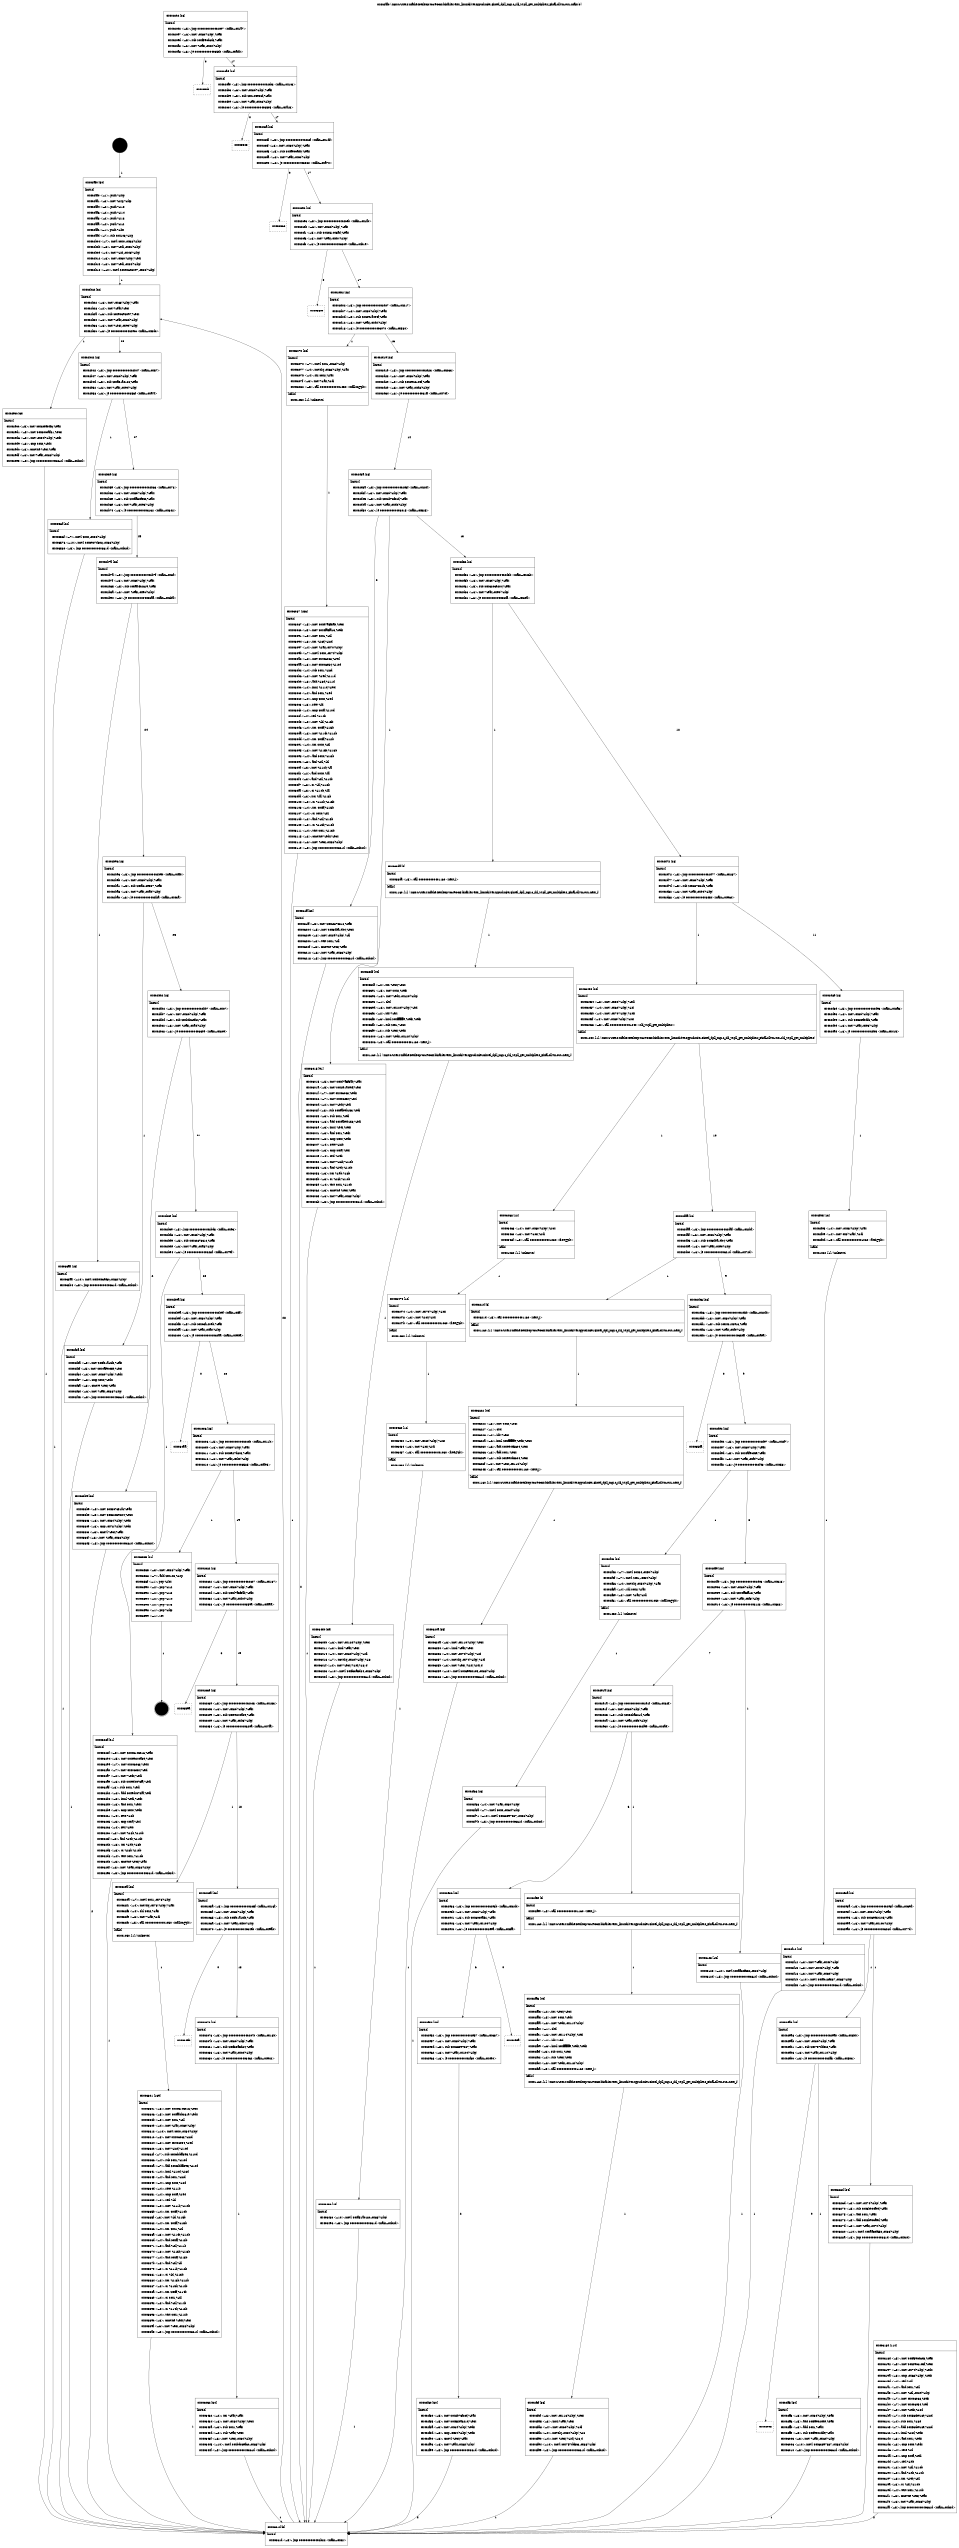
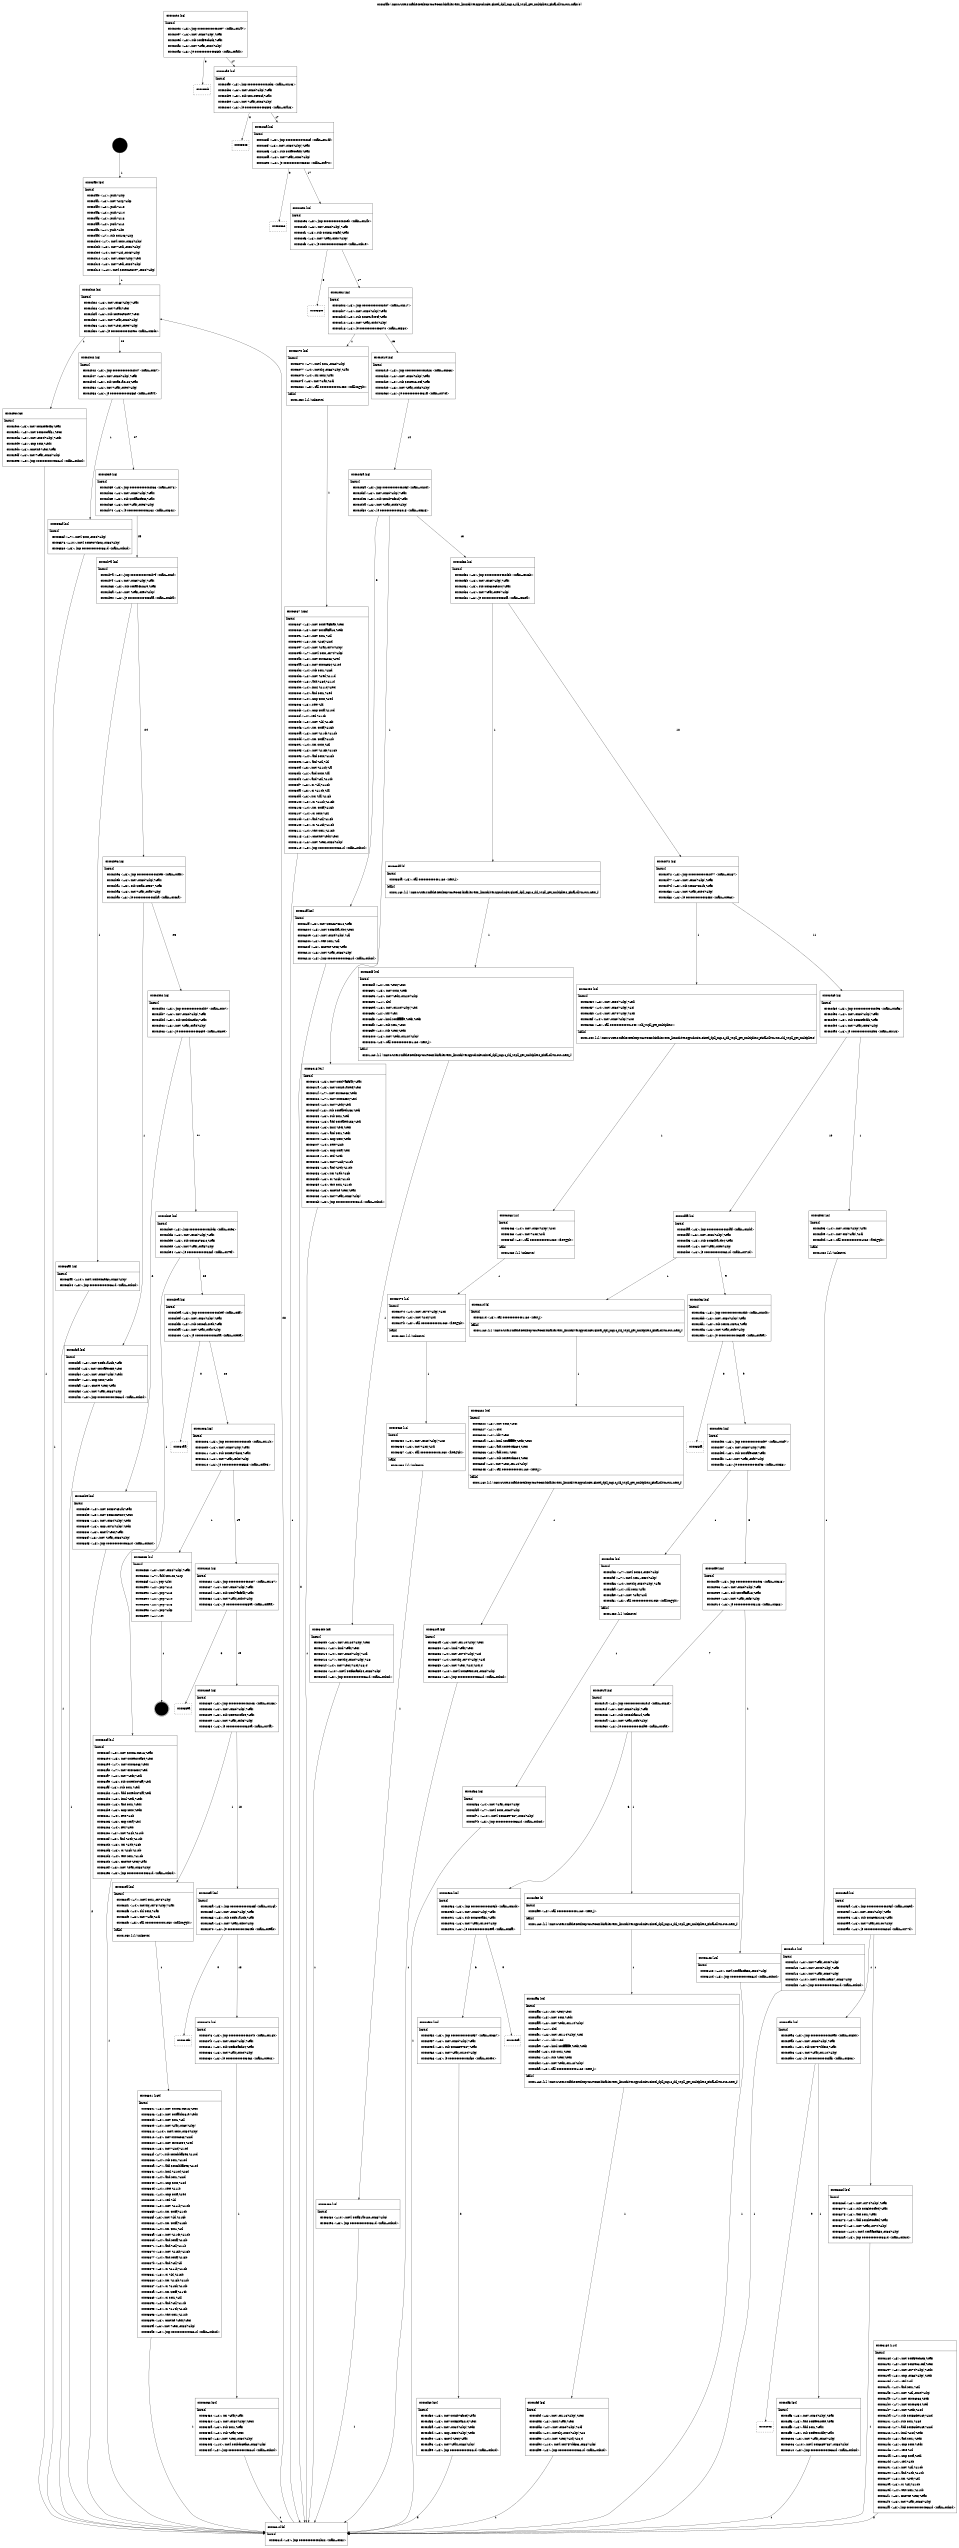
edge "0x403454 [20]" -> "0x402daa [28]": now "0x402d8e [28]" -> "0x402daa [28]"
